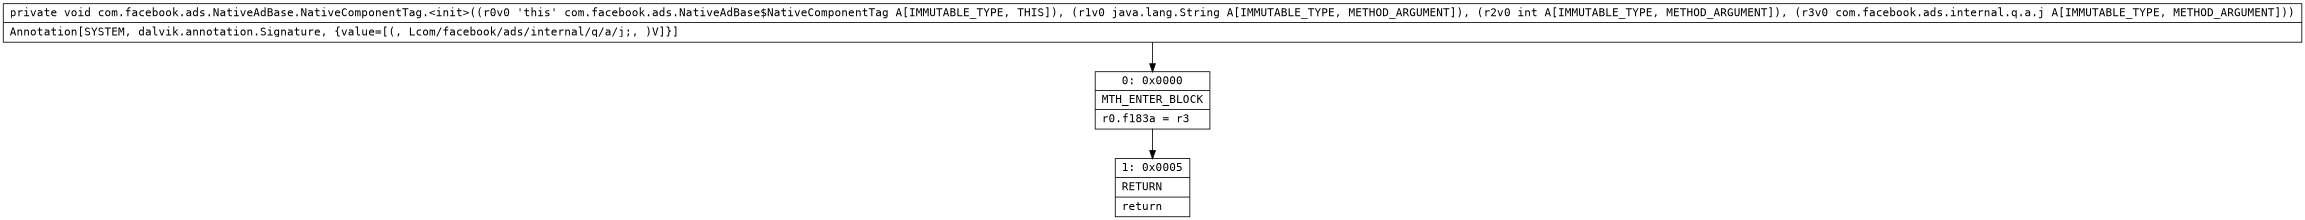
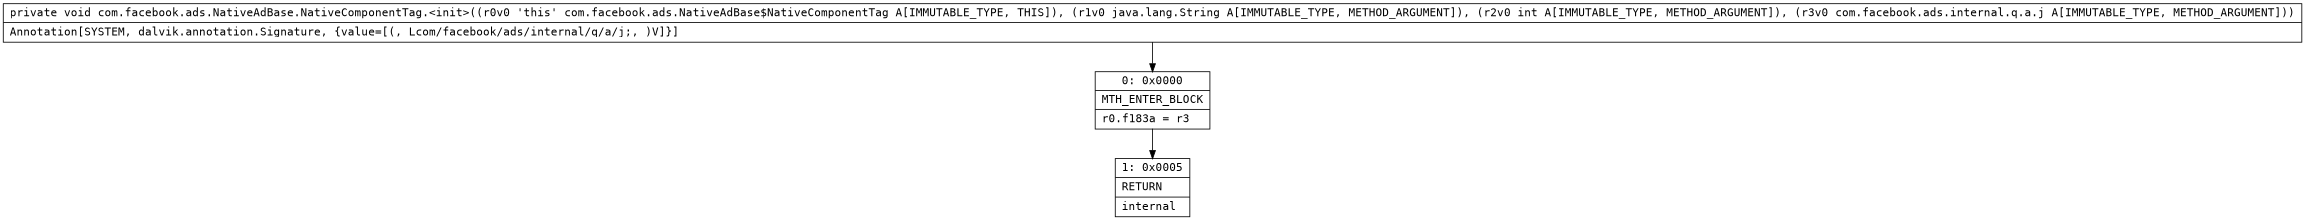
node "1: 0x0005": text "return" -> "internal"
